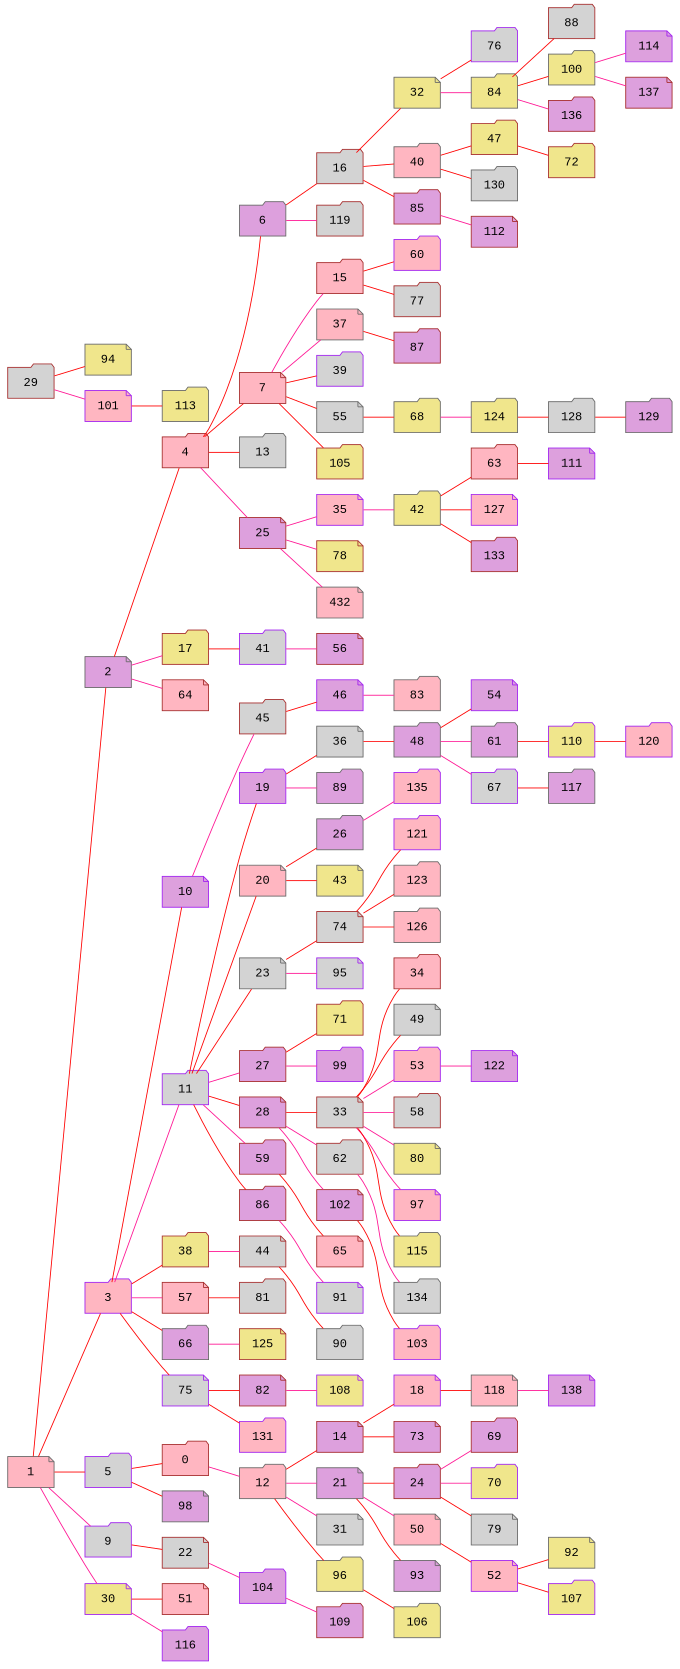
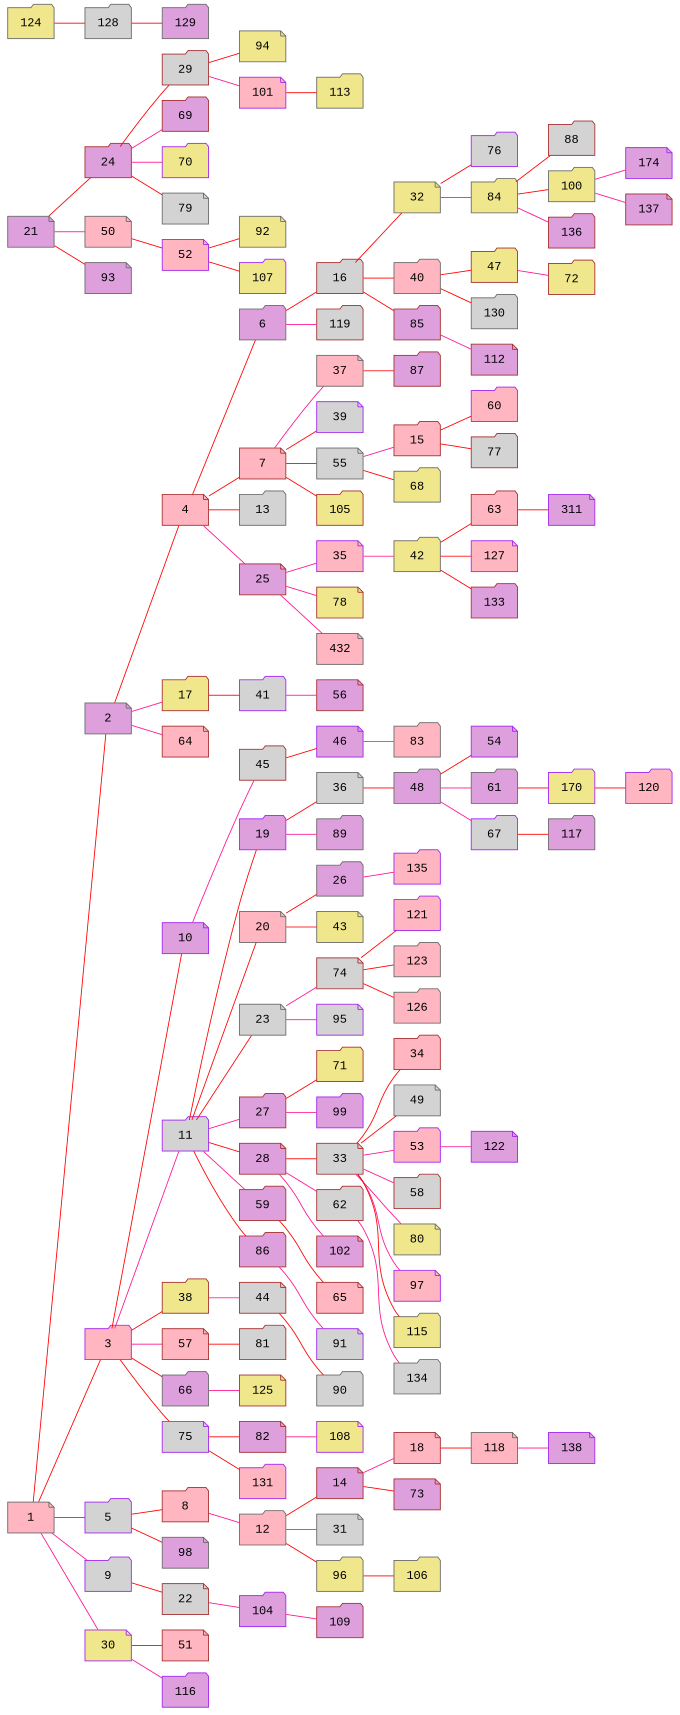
node "114": label "114" -> "174"
edge "29" -- "24": added
edge "47" -- "72": color red -> deeppink
edge "15" -- "7": now "15" -- "55"
node "39": shape folder -> note
edge "68" -- "124": removed
node "4": shape folder -> note
node "111": label "111" -> "311"
node "110": label "110" -> "170"
edge "74" -- "23": color red -> deeppink
node "103": removed
node "18": color purple -> brown
edge "18" -- "14": color red -> deeppink
node "0": label "0" -> "8"
edge "12" -- "21": removed
